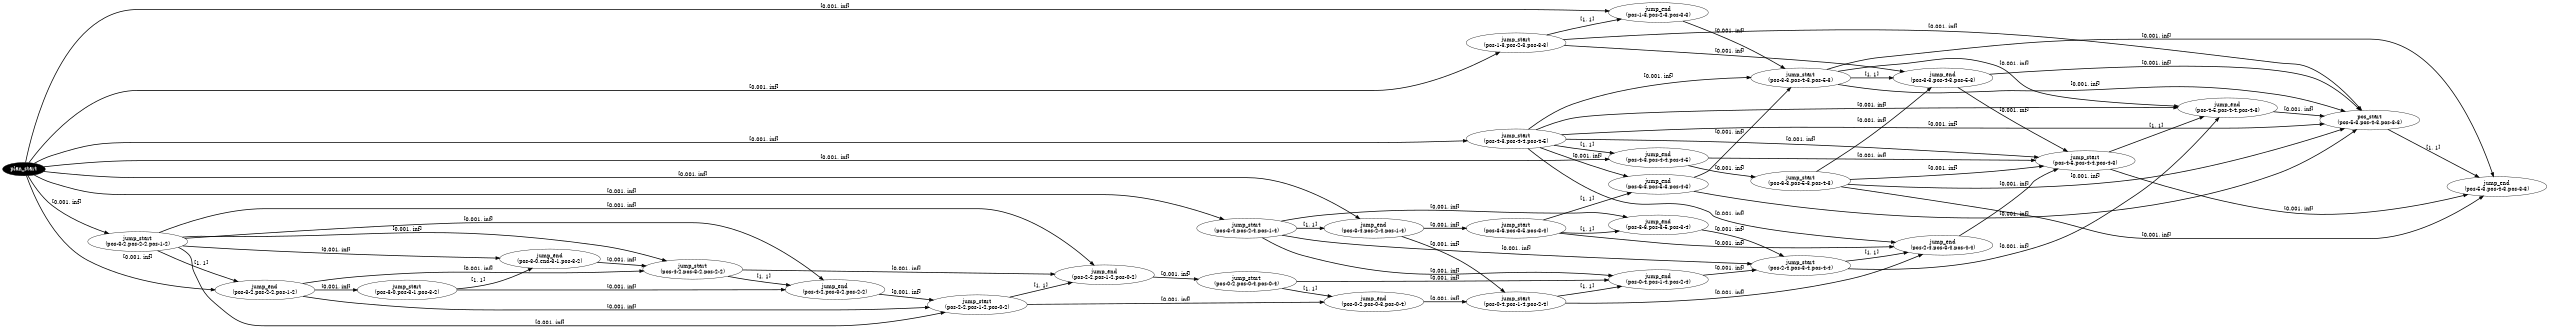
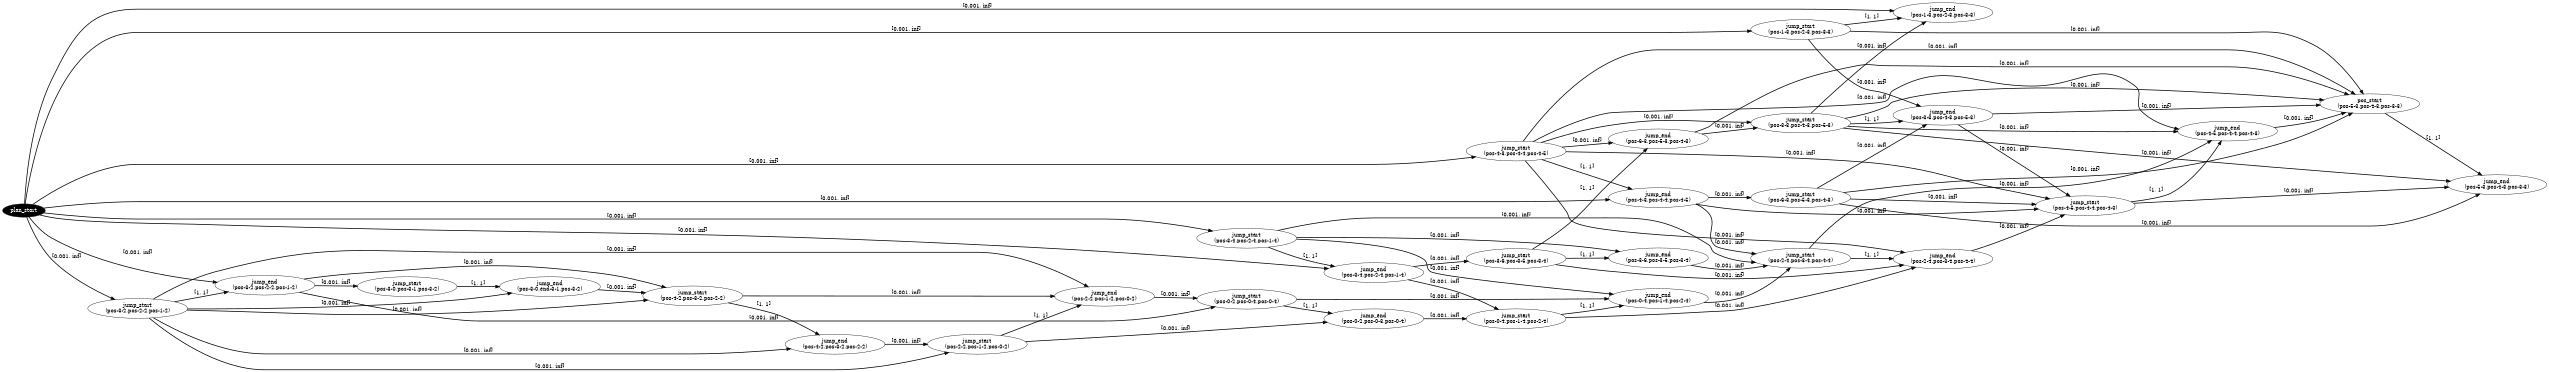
edge "jump_end (pos-1-3,pos-2-3,pos-3-3)" -> "jump_start (pos-3-3,pos-4-3,pos-5-3)": reversed
edge "jump_end (pos-4-3,pos-4-4,pos-4-5)" -> "jump_start (pos-2-4,pos-3-4,pos-4-4)": added, label "[0.001, inf]"
edge "jump_start (pos-3-0,pos-3-1,pos-3-2)" -> "jump_end (pos-4-2,pos-3-2,pos-2-2)": removed, label "[0.001, inf]"
edge "jump_end (pos-3-2,pos-2-2,pos-1-2)" -> "jump_start (pos-2-2,pos-1-2,pos-0-2)": now "jump_end (pos-3-2,pos-2-2,pos-1-2)" -> "jump_start (pos-0-2,pos-0-4,pos-0-4)"
